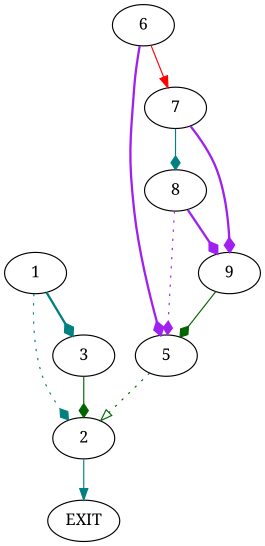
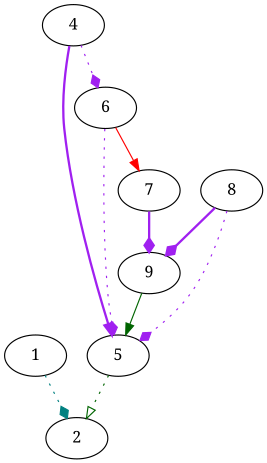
node "4": added
edge "7" -> "8": removed
edge "6" -> "5": style bold -> dotted
edge "9" -> "5": arrowhead diamond -> normal
node "3": removed
node "EXIT": removed
